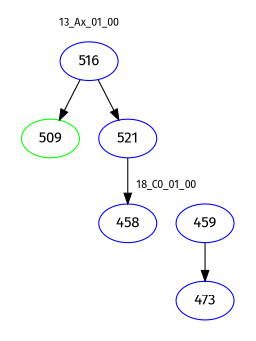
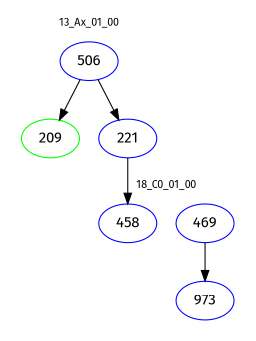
node "516": label "516" -> "506"
node "509": label "509" -> "209"
node "521": label "521" -> "221"
node "459": label "459" -> "469"
node "473": label "473" -> "973"
